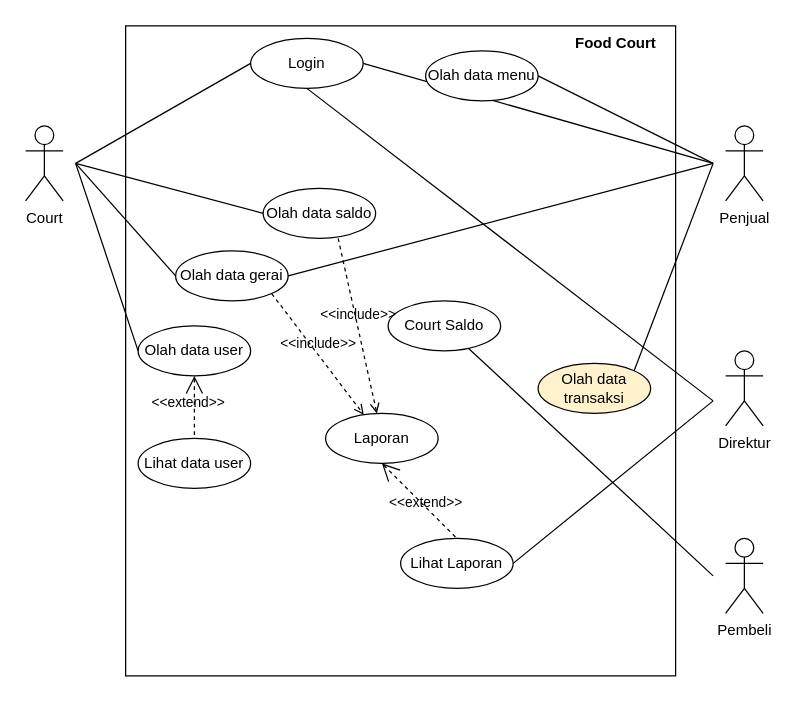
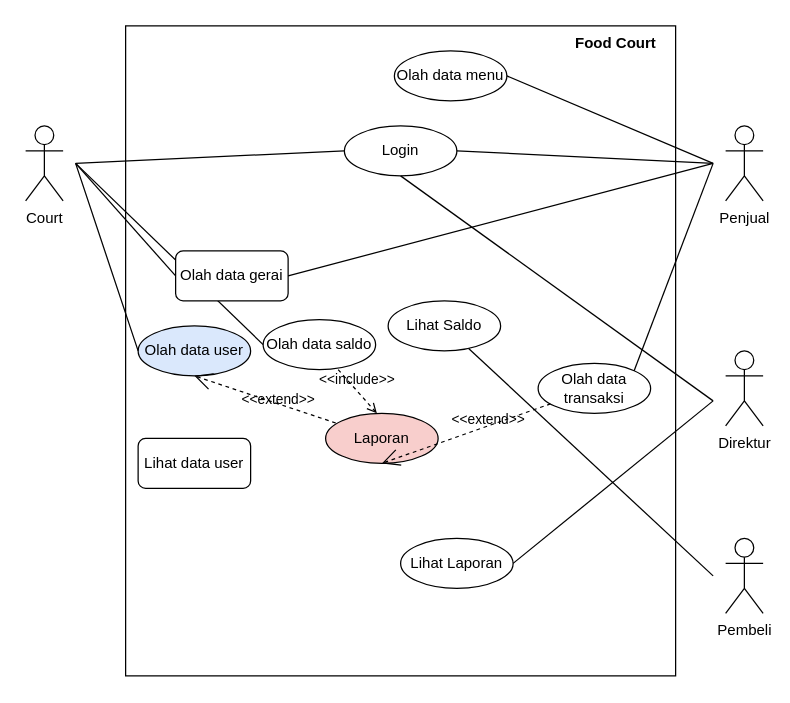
node "Login": moved (307, 63) -> (401, 151)
node "Olah data menu": moved (482, 76) -> (451, 76)
node "Olah data saldo": moved (319, 213) -> (319, 344)
node "Olah data gerai": shape ellipse -> rounded rectangle
node "Court Saldo": label "Court Saldo" -> "Lihat Saldo"
node "Olah data user": fillcolor #ffffff -> #dae8fc
edge "Olah data gerai" -> "Laporan": removed, label "<<include>>"
node "Olah data transaksi": fillcolor #fff2cc -> #ffffff
edge "Lihat data user" -> "Olah data user": now "Laporan" -> "Olah data user"
node "Laporan": fillcolor #ffffff -> #f8cecc
node "Lihat data user": shape ellipse -> rounded rectangle
edge "Lihat Laporan" -> "Laporan": now "Olah data transaksi" -> "Laporan"
